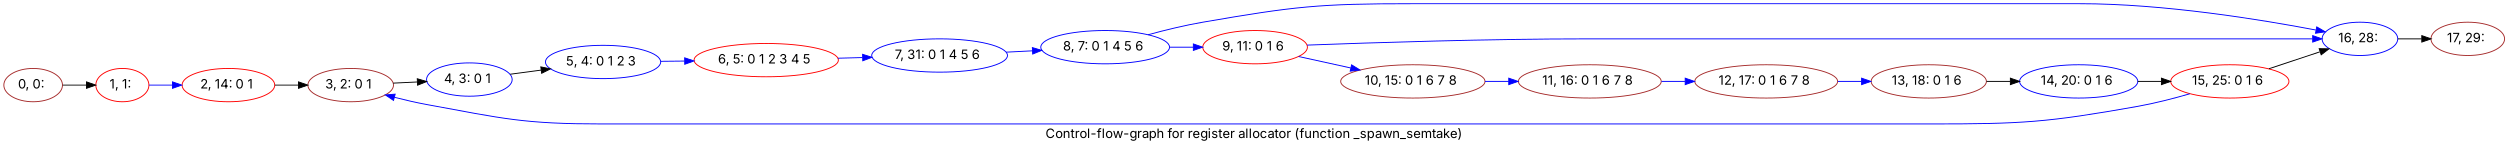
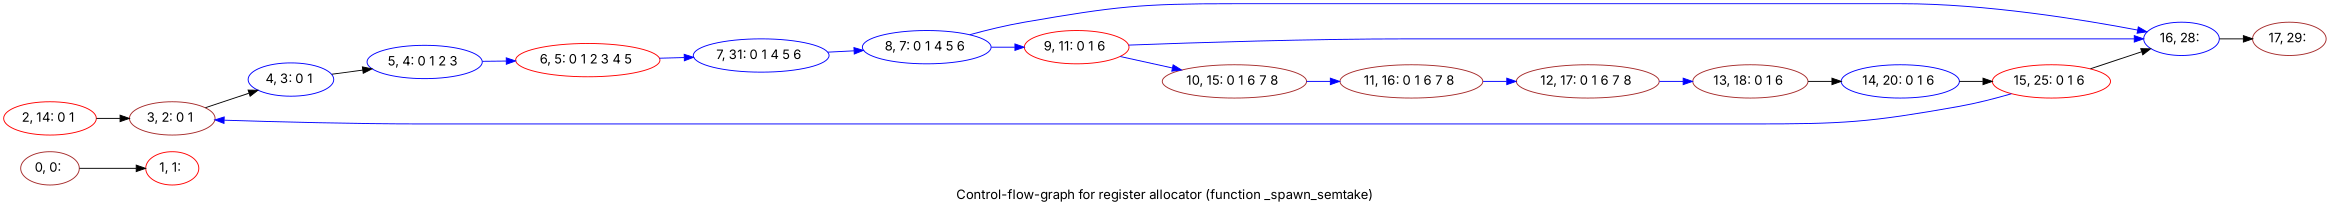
edge "1, 1:" -> "2, 14: 0 1": removed
